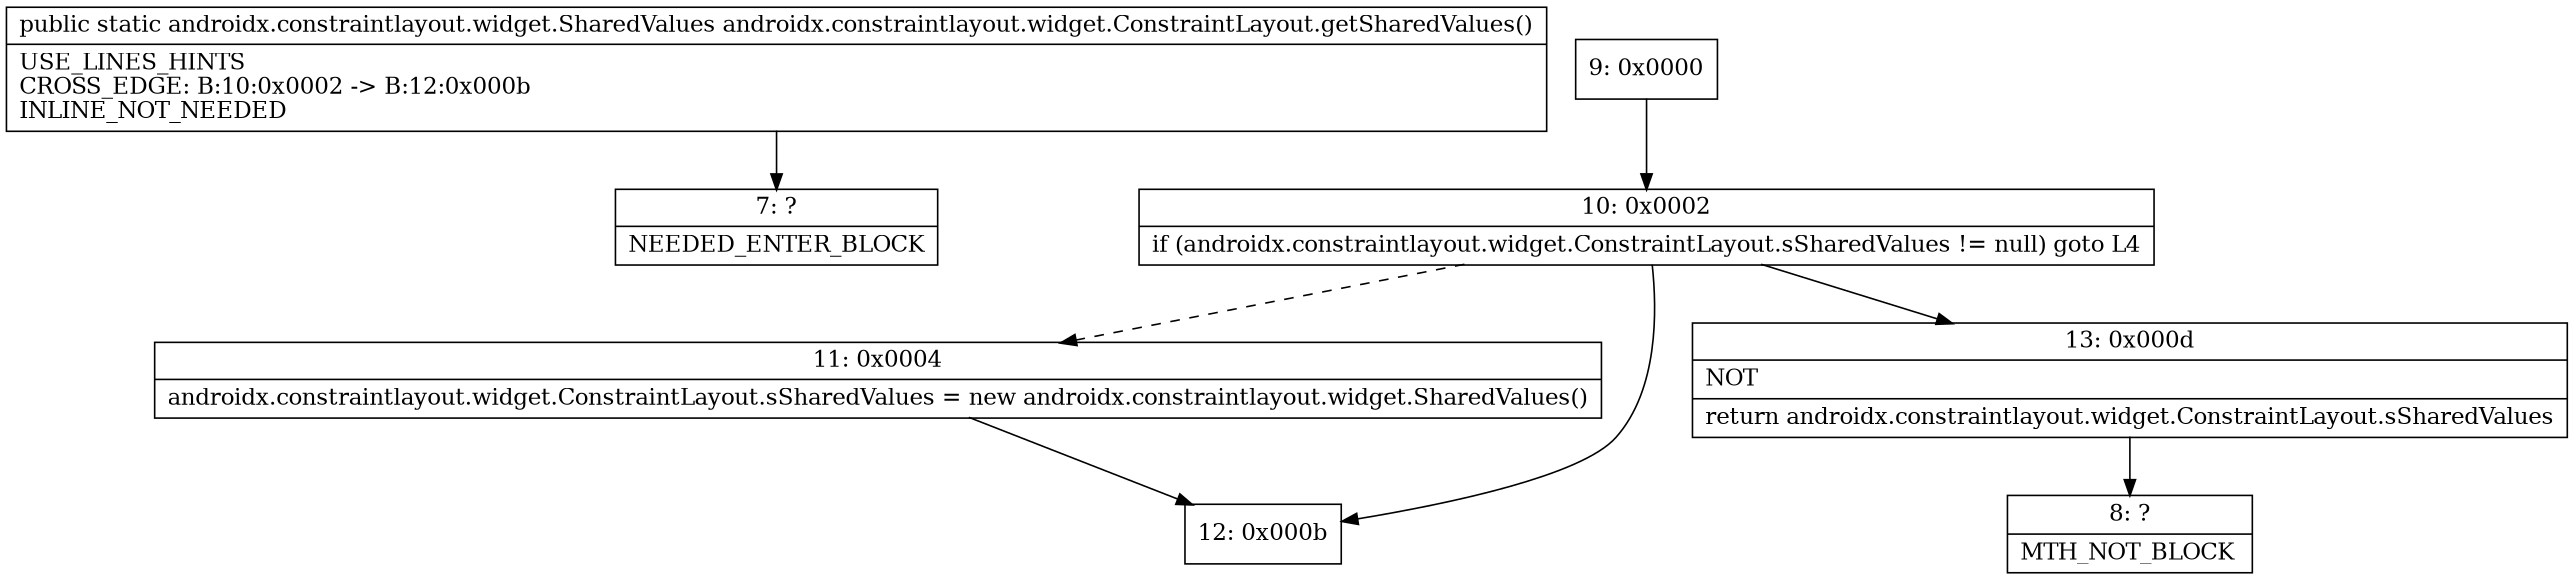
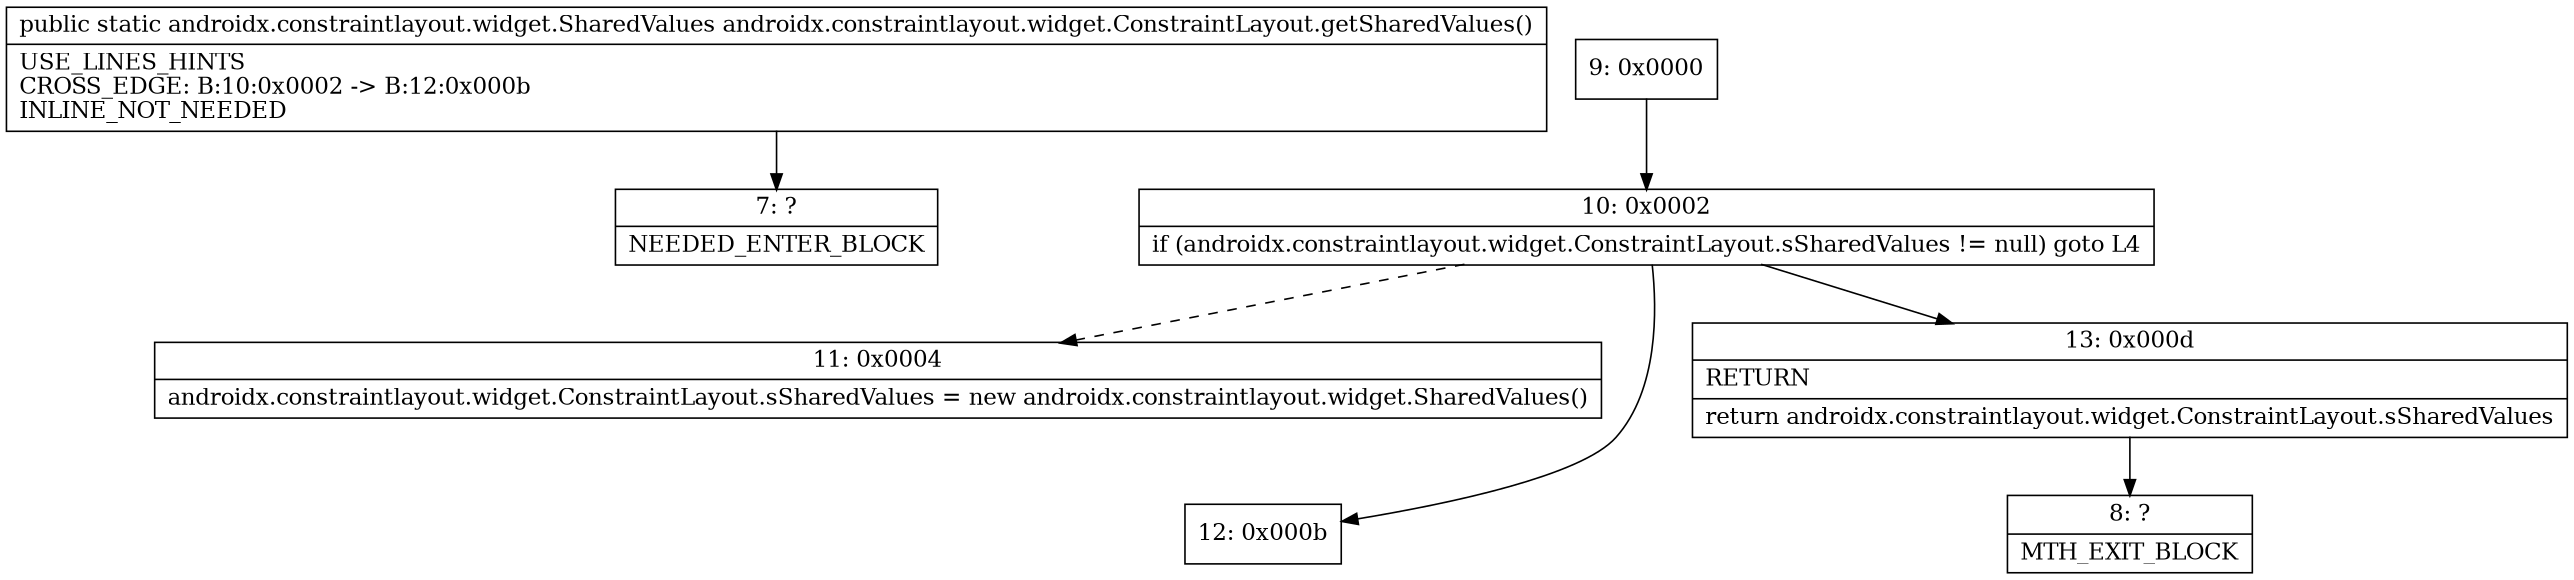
node "13: 0x000d": text "NOT" -> "RETURN"
edge "11: 0x0004" -> "12: 0x000b": removed
node "8: ?": text "MTH_NOT_BLOCK" -> "MTH_EXIT_BLOCK"
